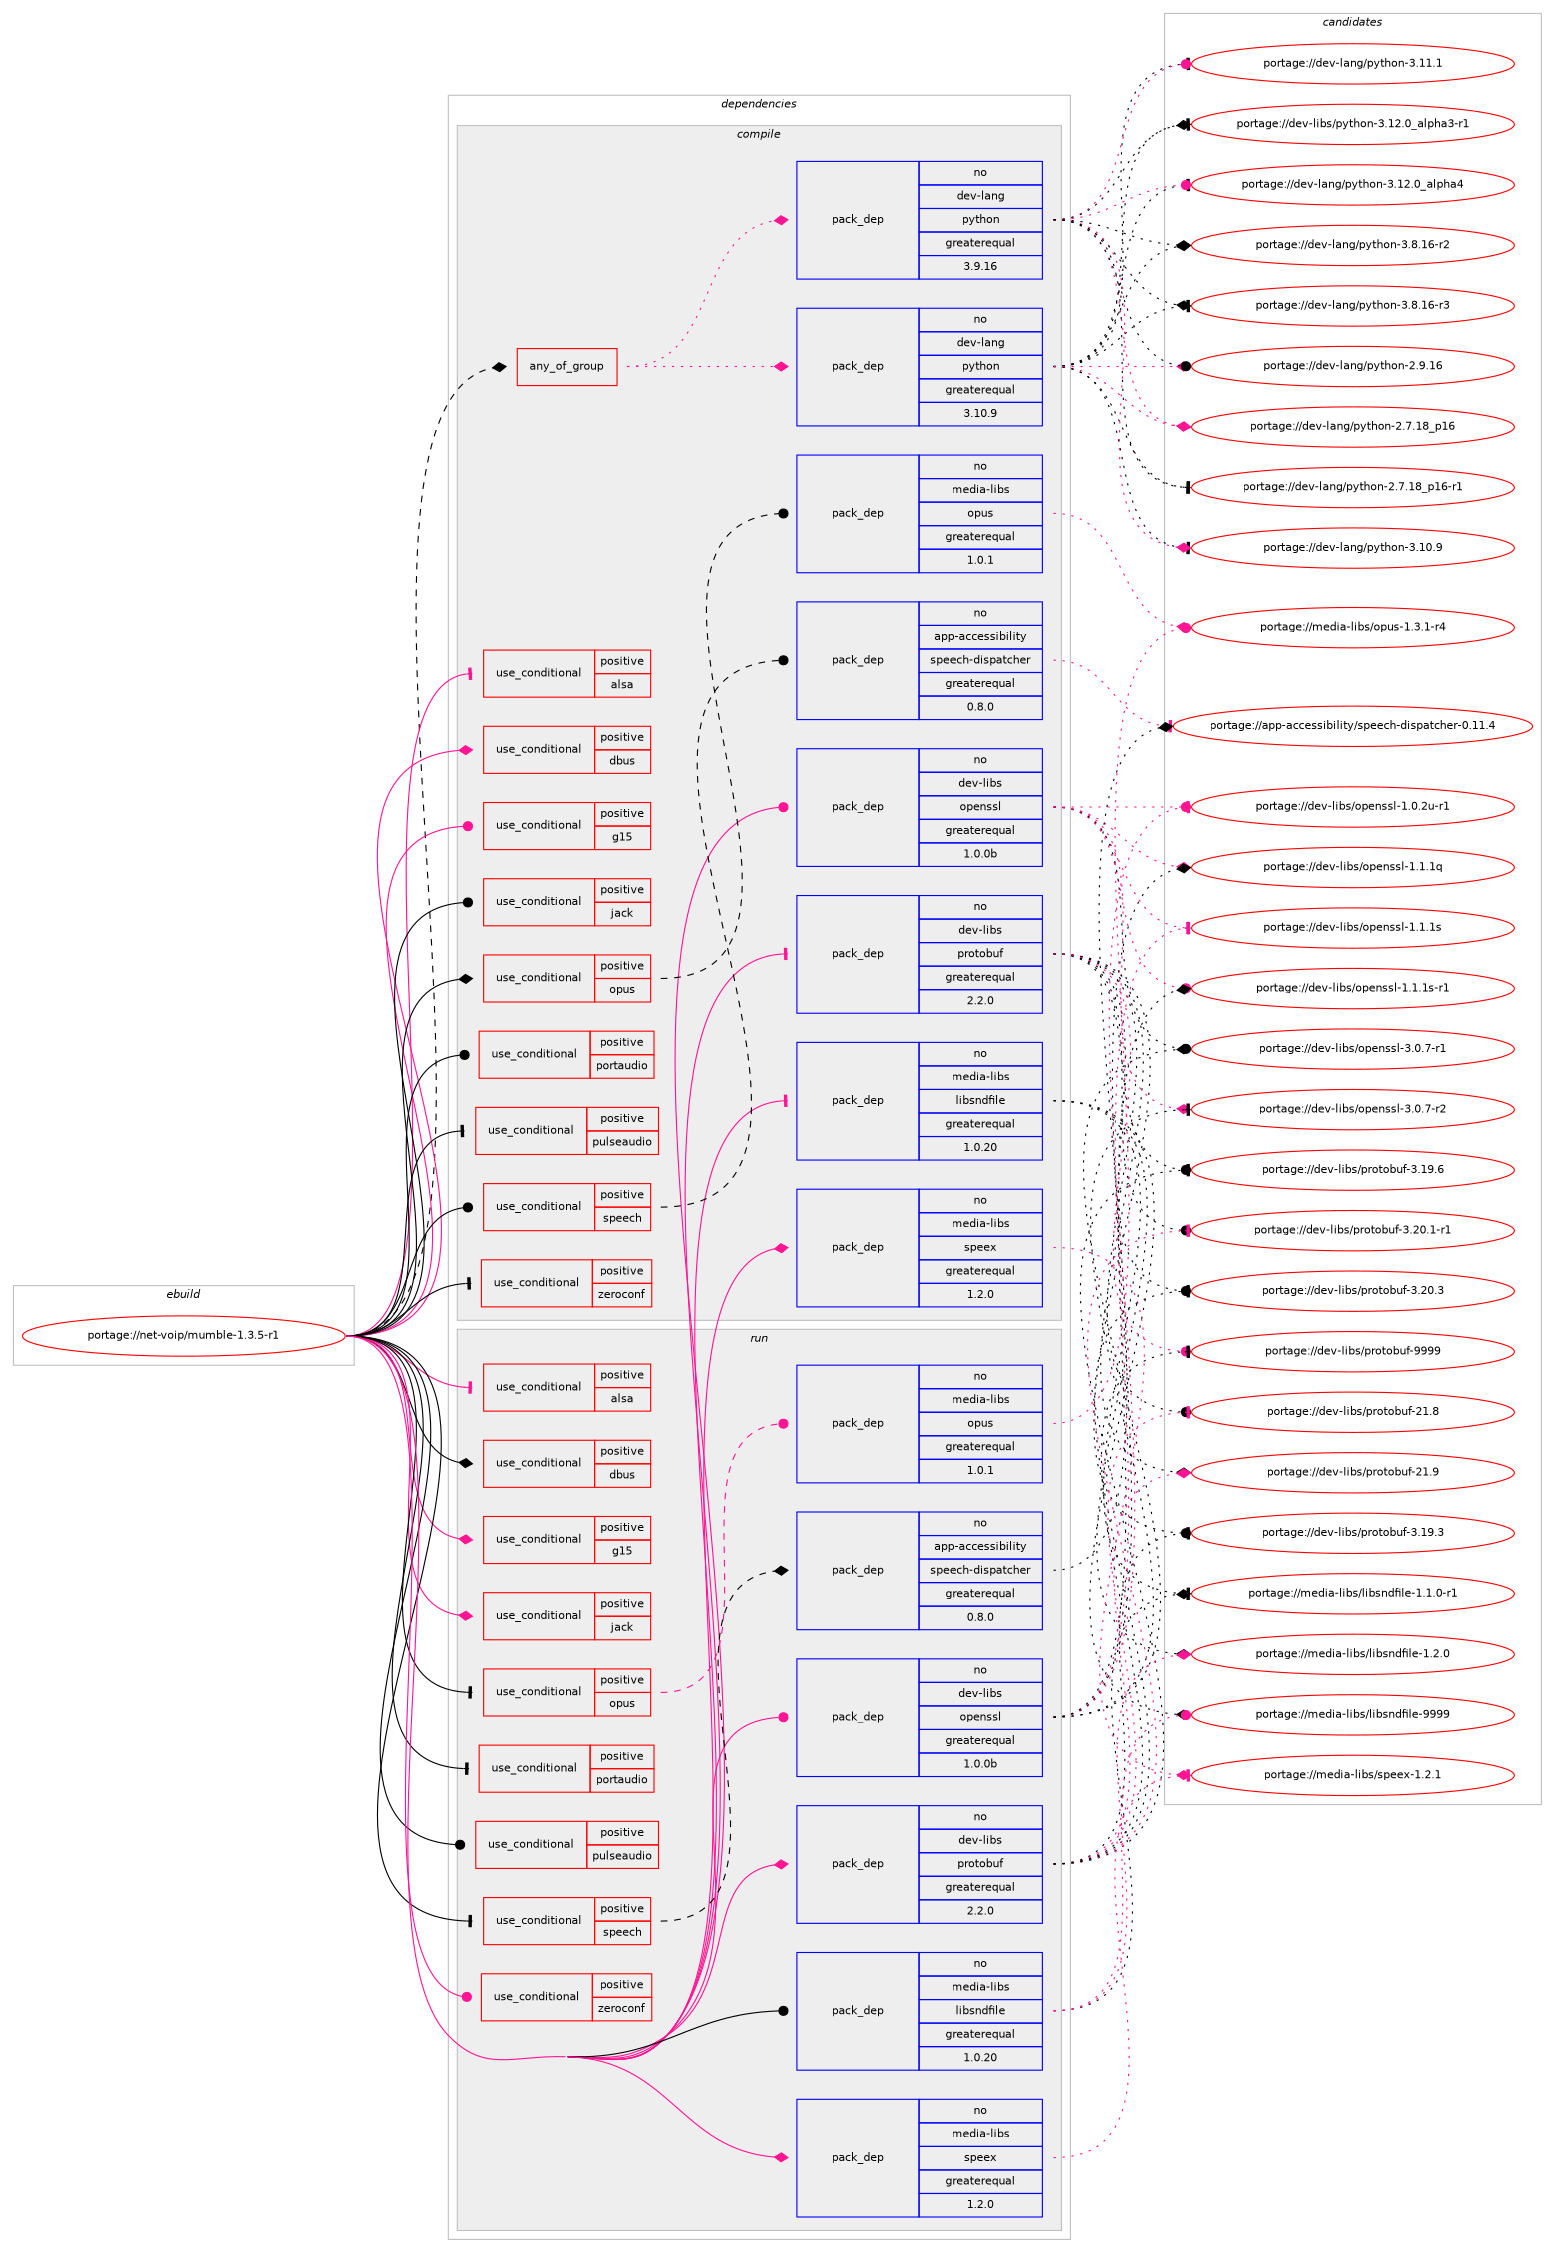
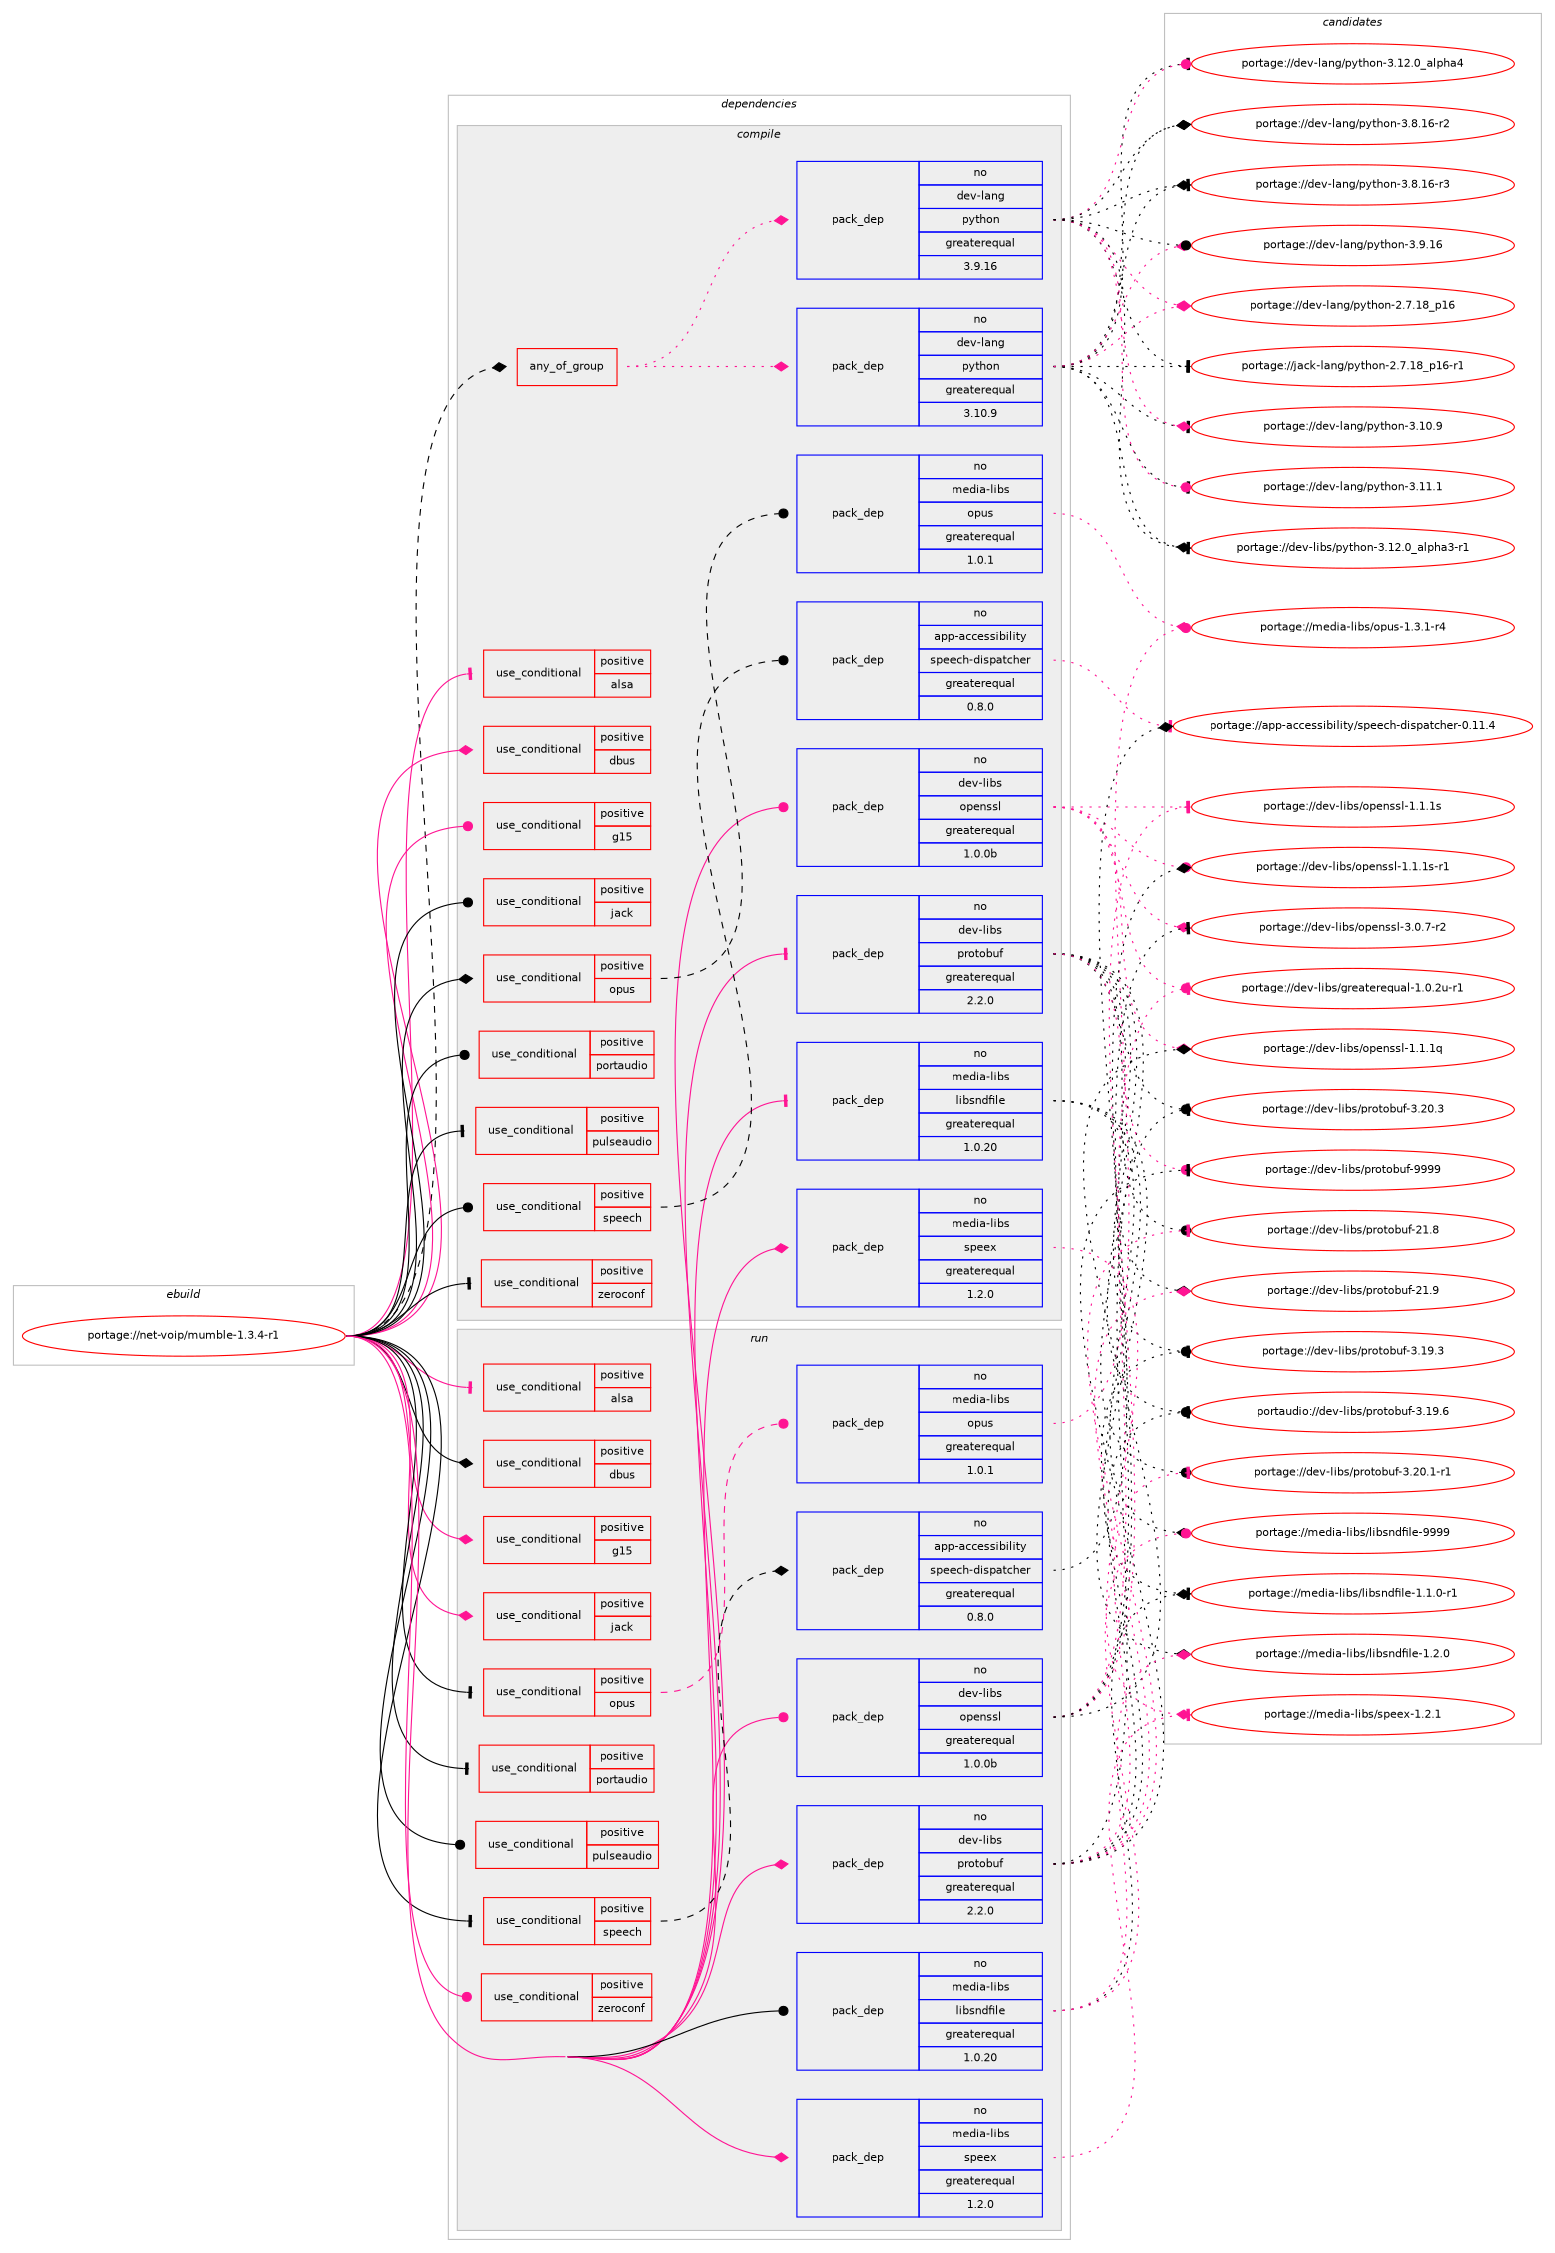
node "portage://dev-lang/python-2.9.16": label "portage://dev-lang/python-2.9.16" -> "portage://dev-lang/python-3.9.16"
node "portage://dev-lang/python-2.7.18_p16-r1": label "portage://dev-lang/python-2.7.18_p16-r1" -> "portage://jack-lang/python-2.7.18_p16-r1"
node "portage://dev-libs/openssl-1.0.2u-r1": label "portage://dev-libs/openssl-1.0.2u-r1" -> "portage://dev-libs/greaterequal-1.0.2u-r1"
node "portage://dev-libs/openssl-3.0.7-r1": removed
node "portage://dev-libs/protobuf-3.19.6": label "portage://dev-libs/protobuf-3.19.6" -> "portaudio://dev-libs/protobuf-3.19.6"
node "portage://net-voip/mumble-1.3.5-r1": label "portage://net-voip/mumble-1.3.5-r1" -> "portage://net-voip/mumble-1.3.4-r1"
